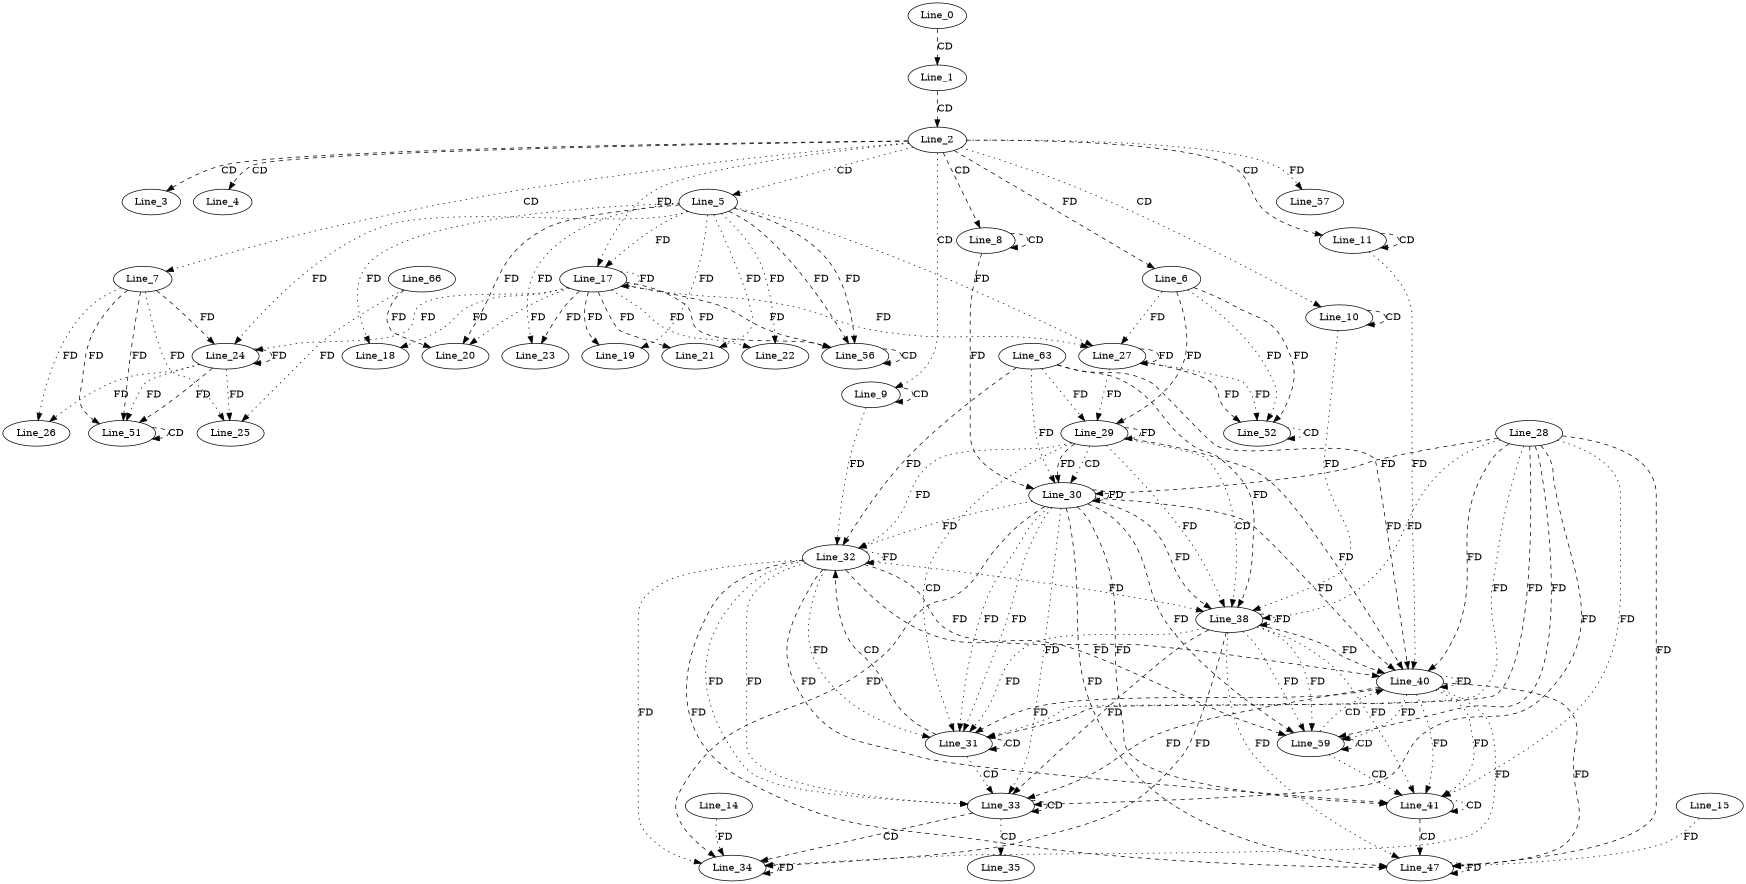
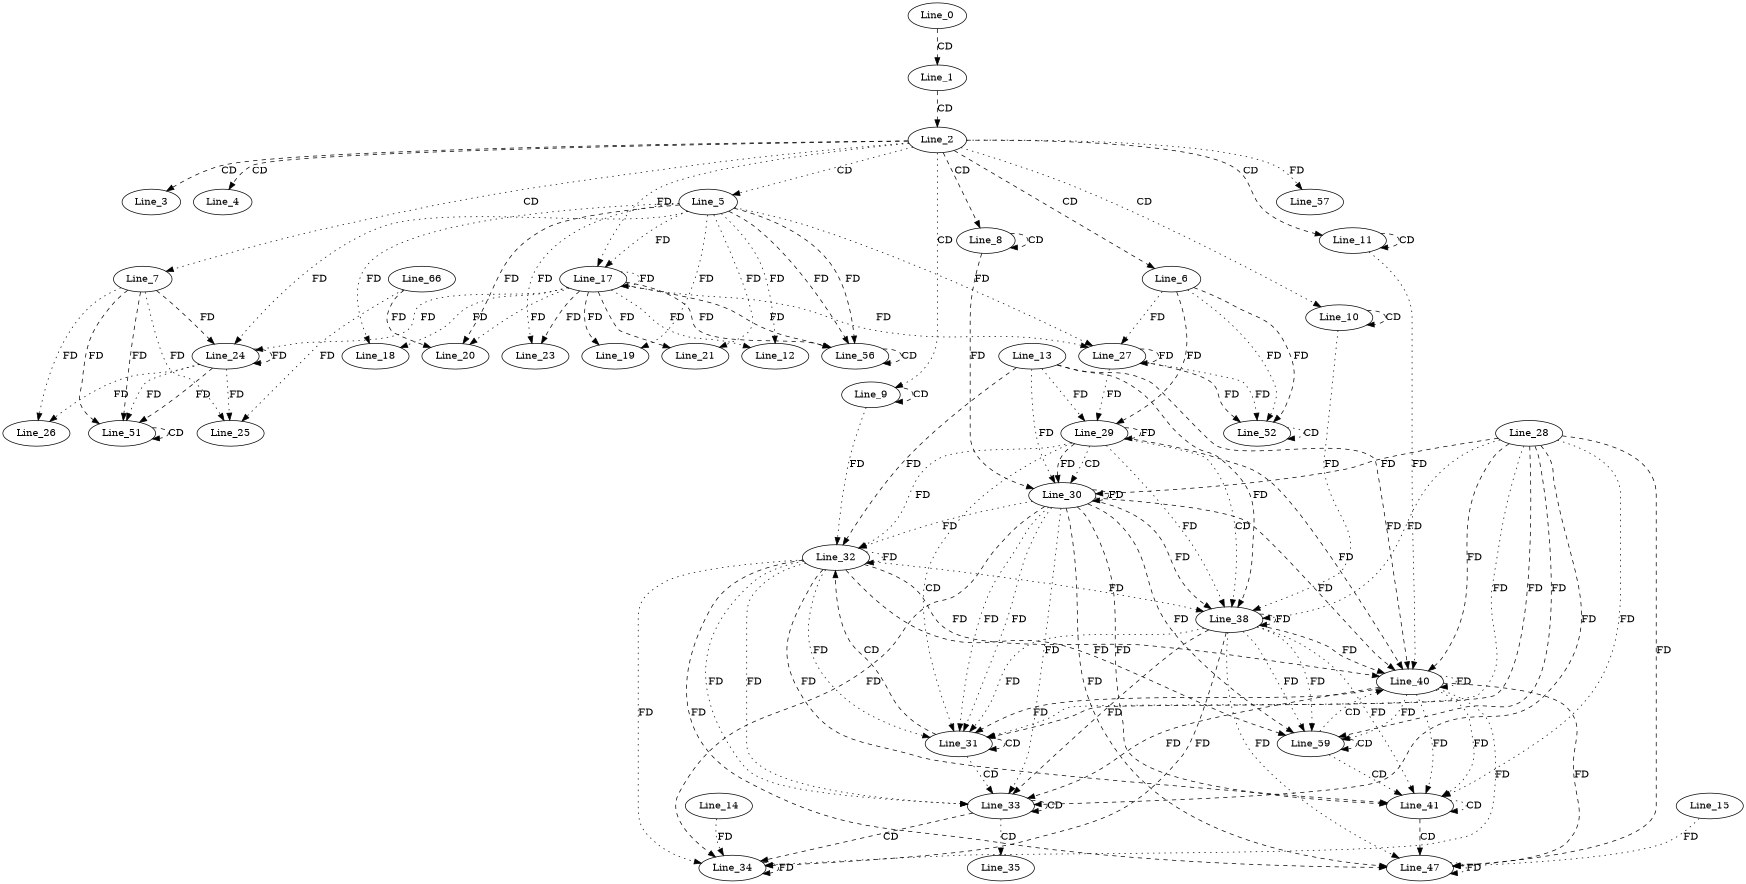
edge "Line_2" -> "Line_6": label "FD" -> "CD"
node "Line_22": label "Line_22" -> "Line_12"
node "Line_63": label "Line_63" -> "Line_13"
